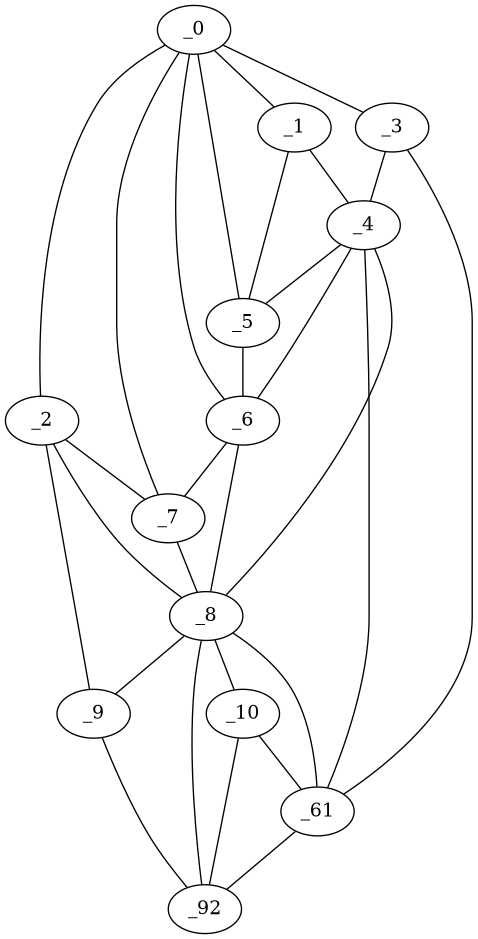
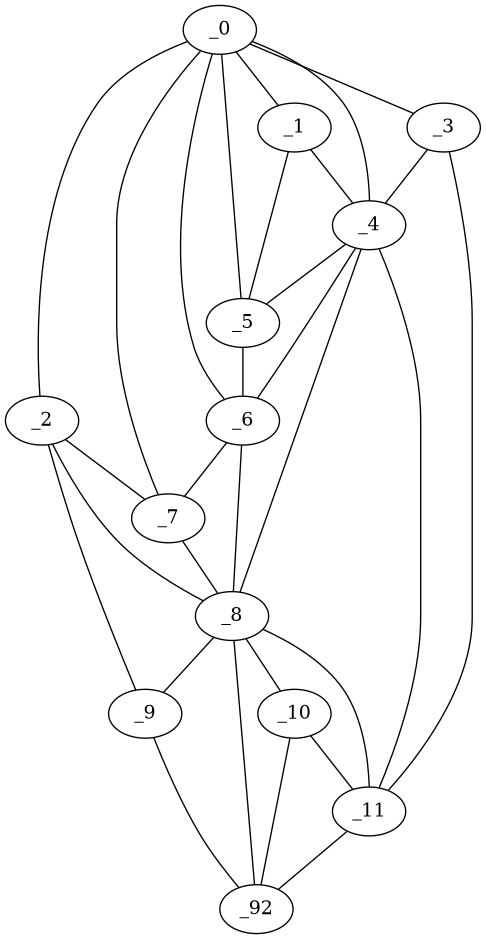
edge "_0" -- "_4": added
node "_61": label "_61" -> "_11"
